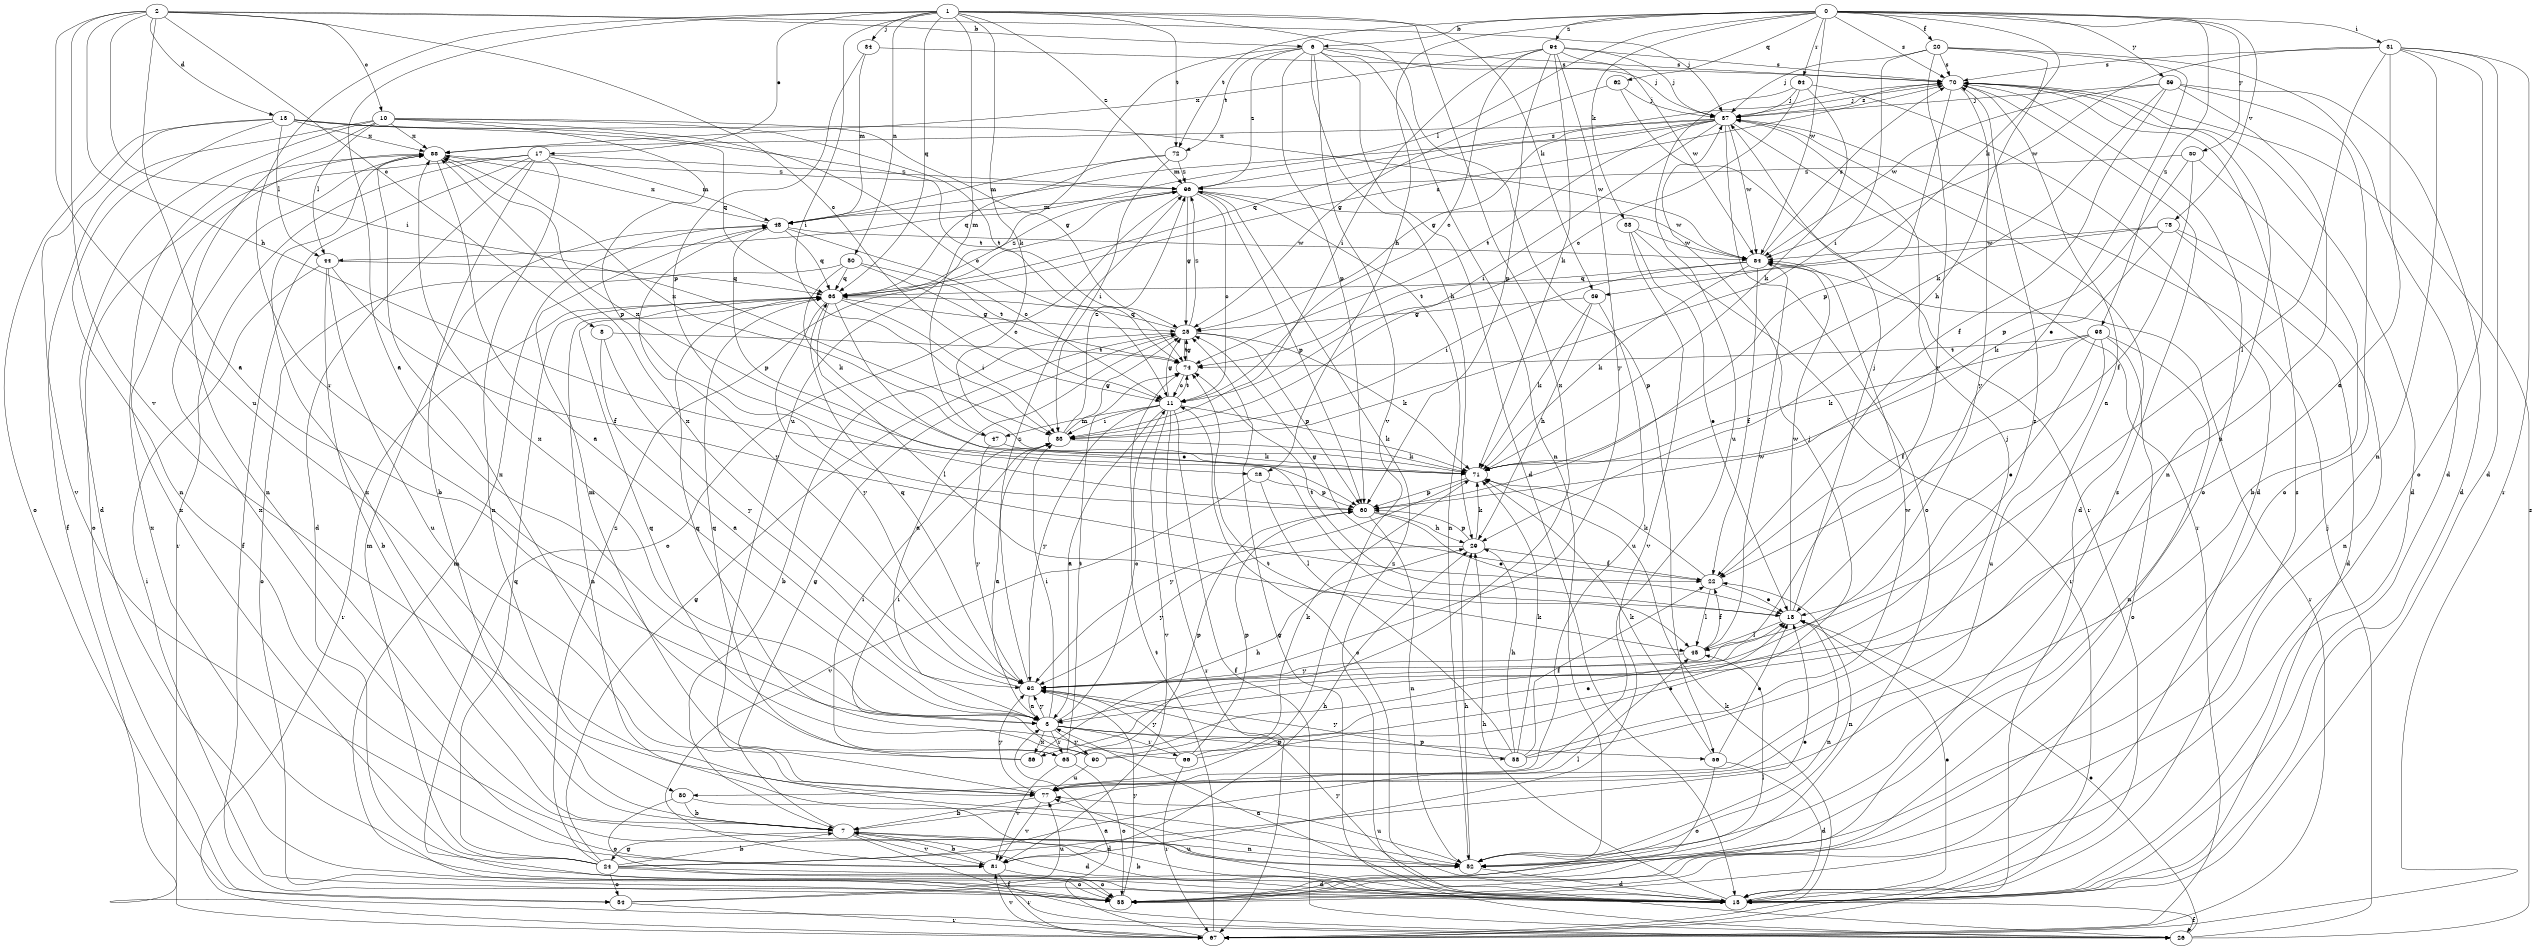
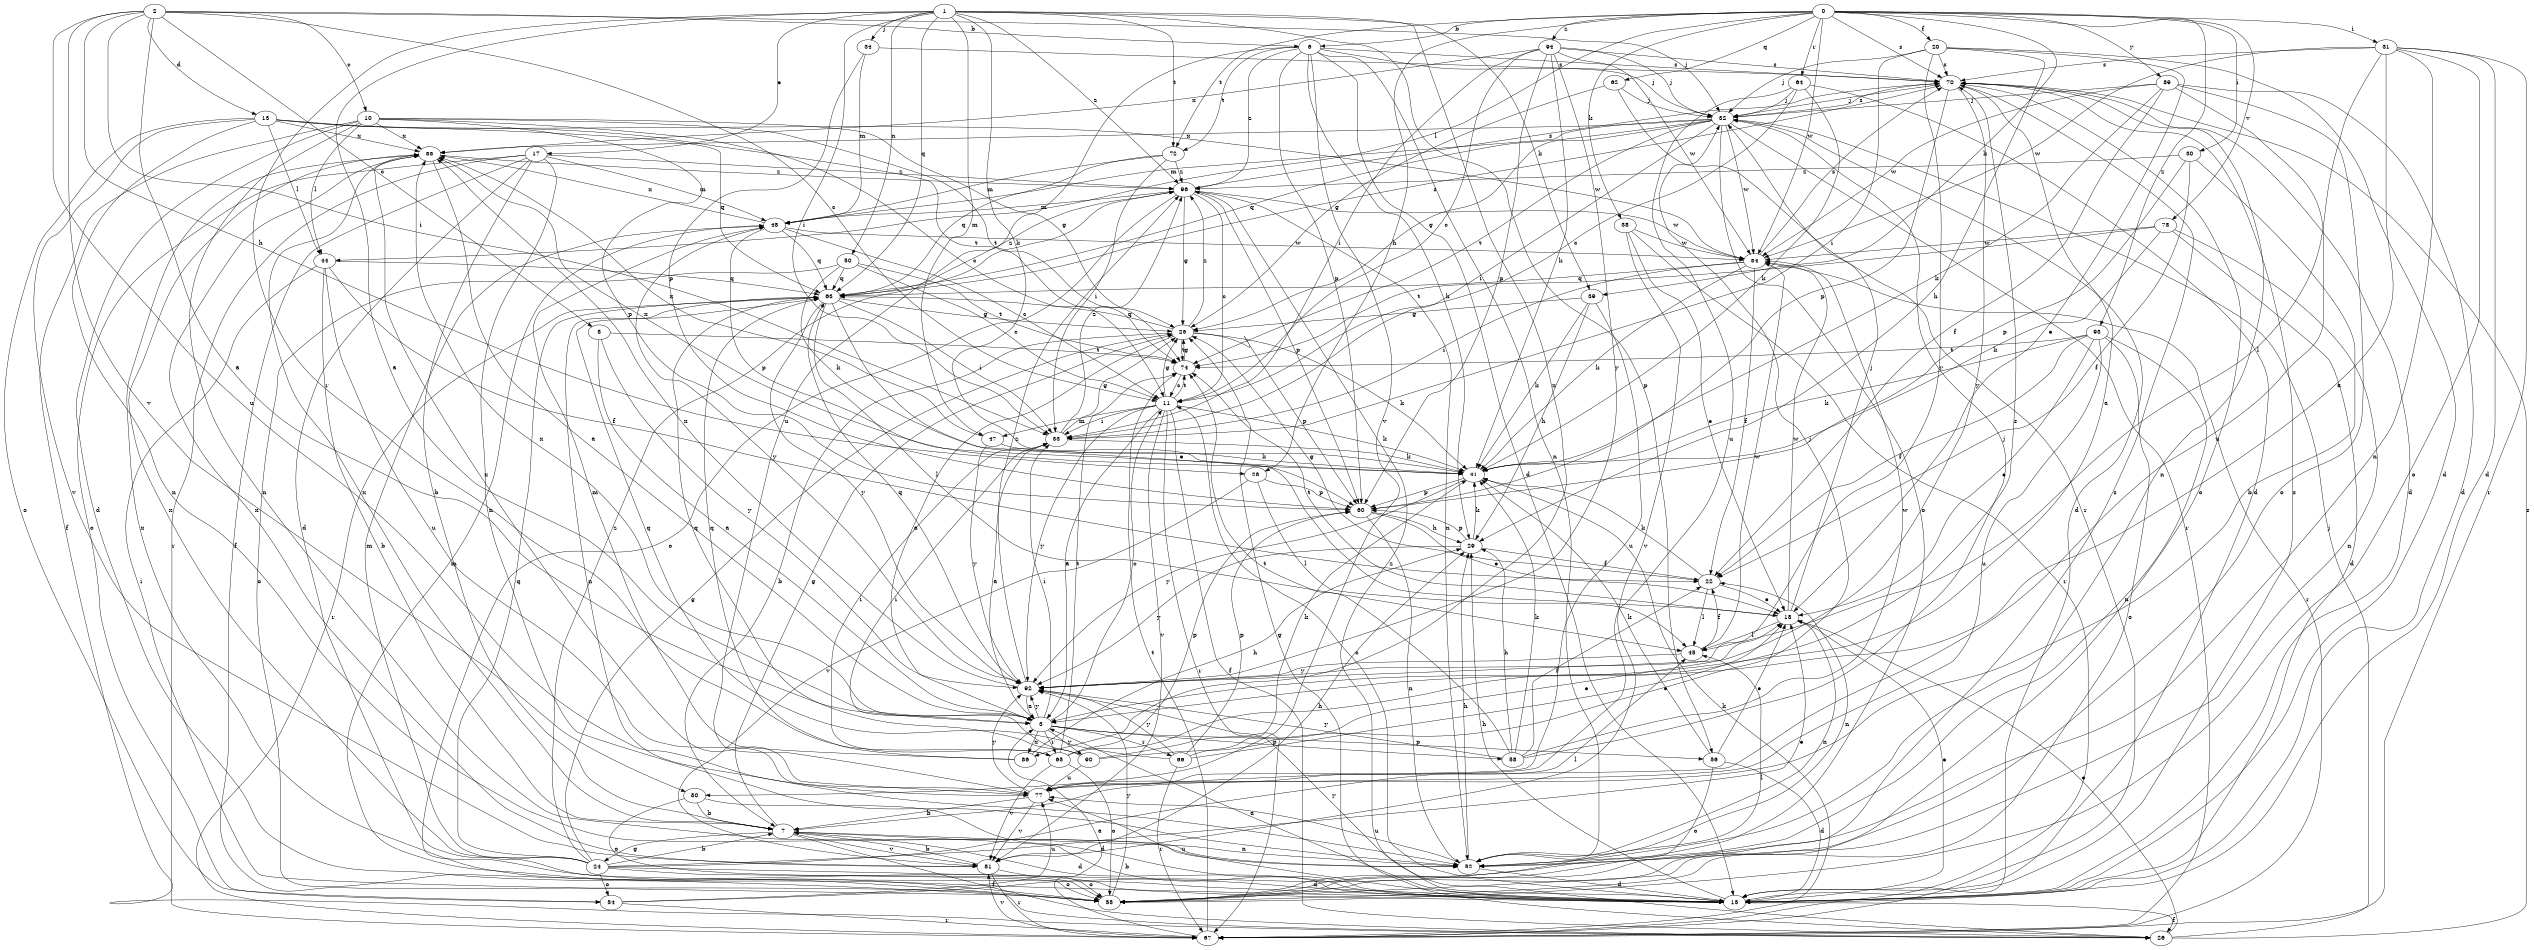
edge "0" -> "30": label "y" -> "i"
node "37": label "37" -> "32"
node "71": label "71" -> "41"
